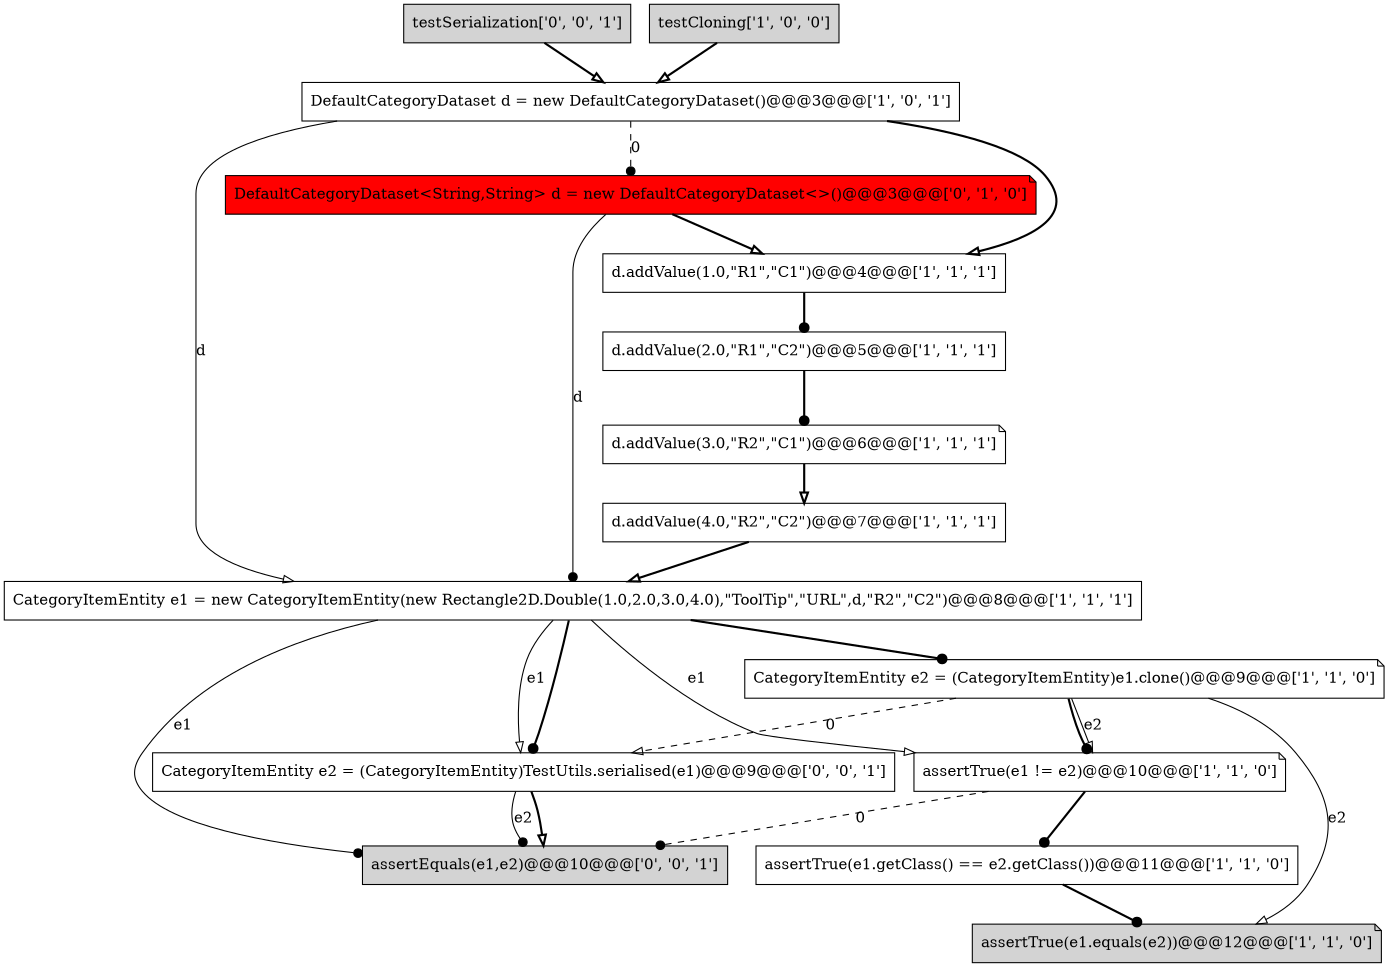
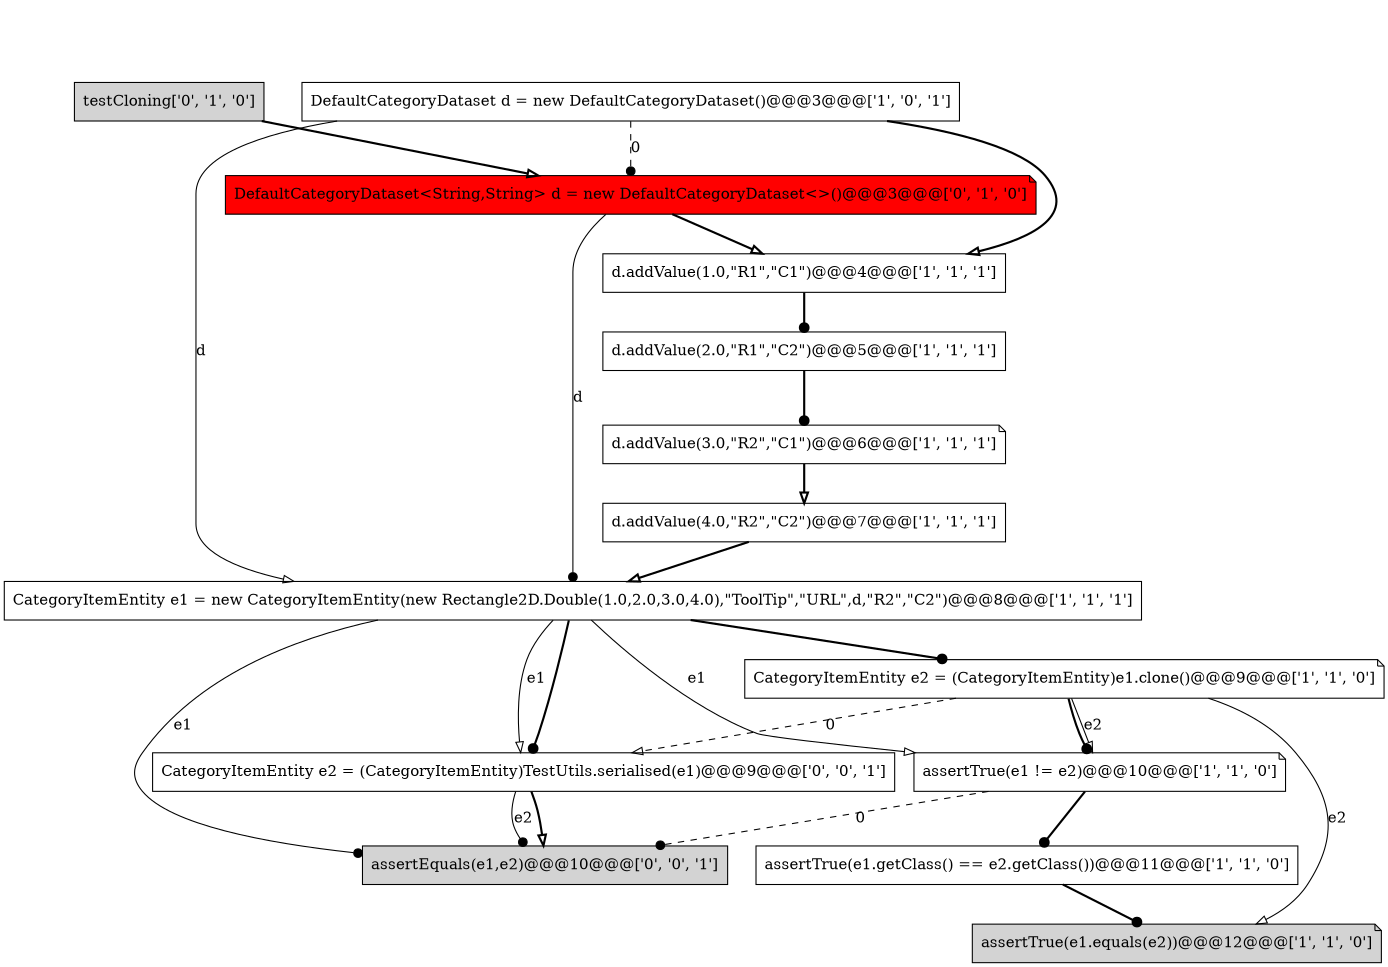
node "testSerialization['0', '0', '1']": removed
node "testCloning['1', '0', '0']": removed
node "testCloning['0', '1', '0']": added
